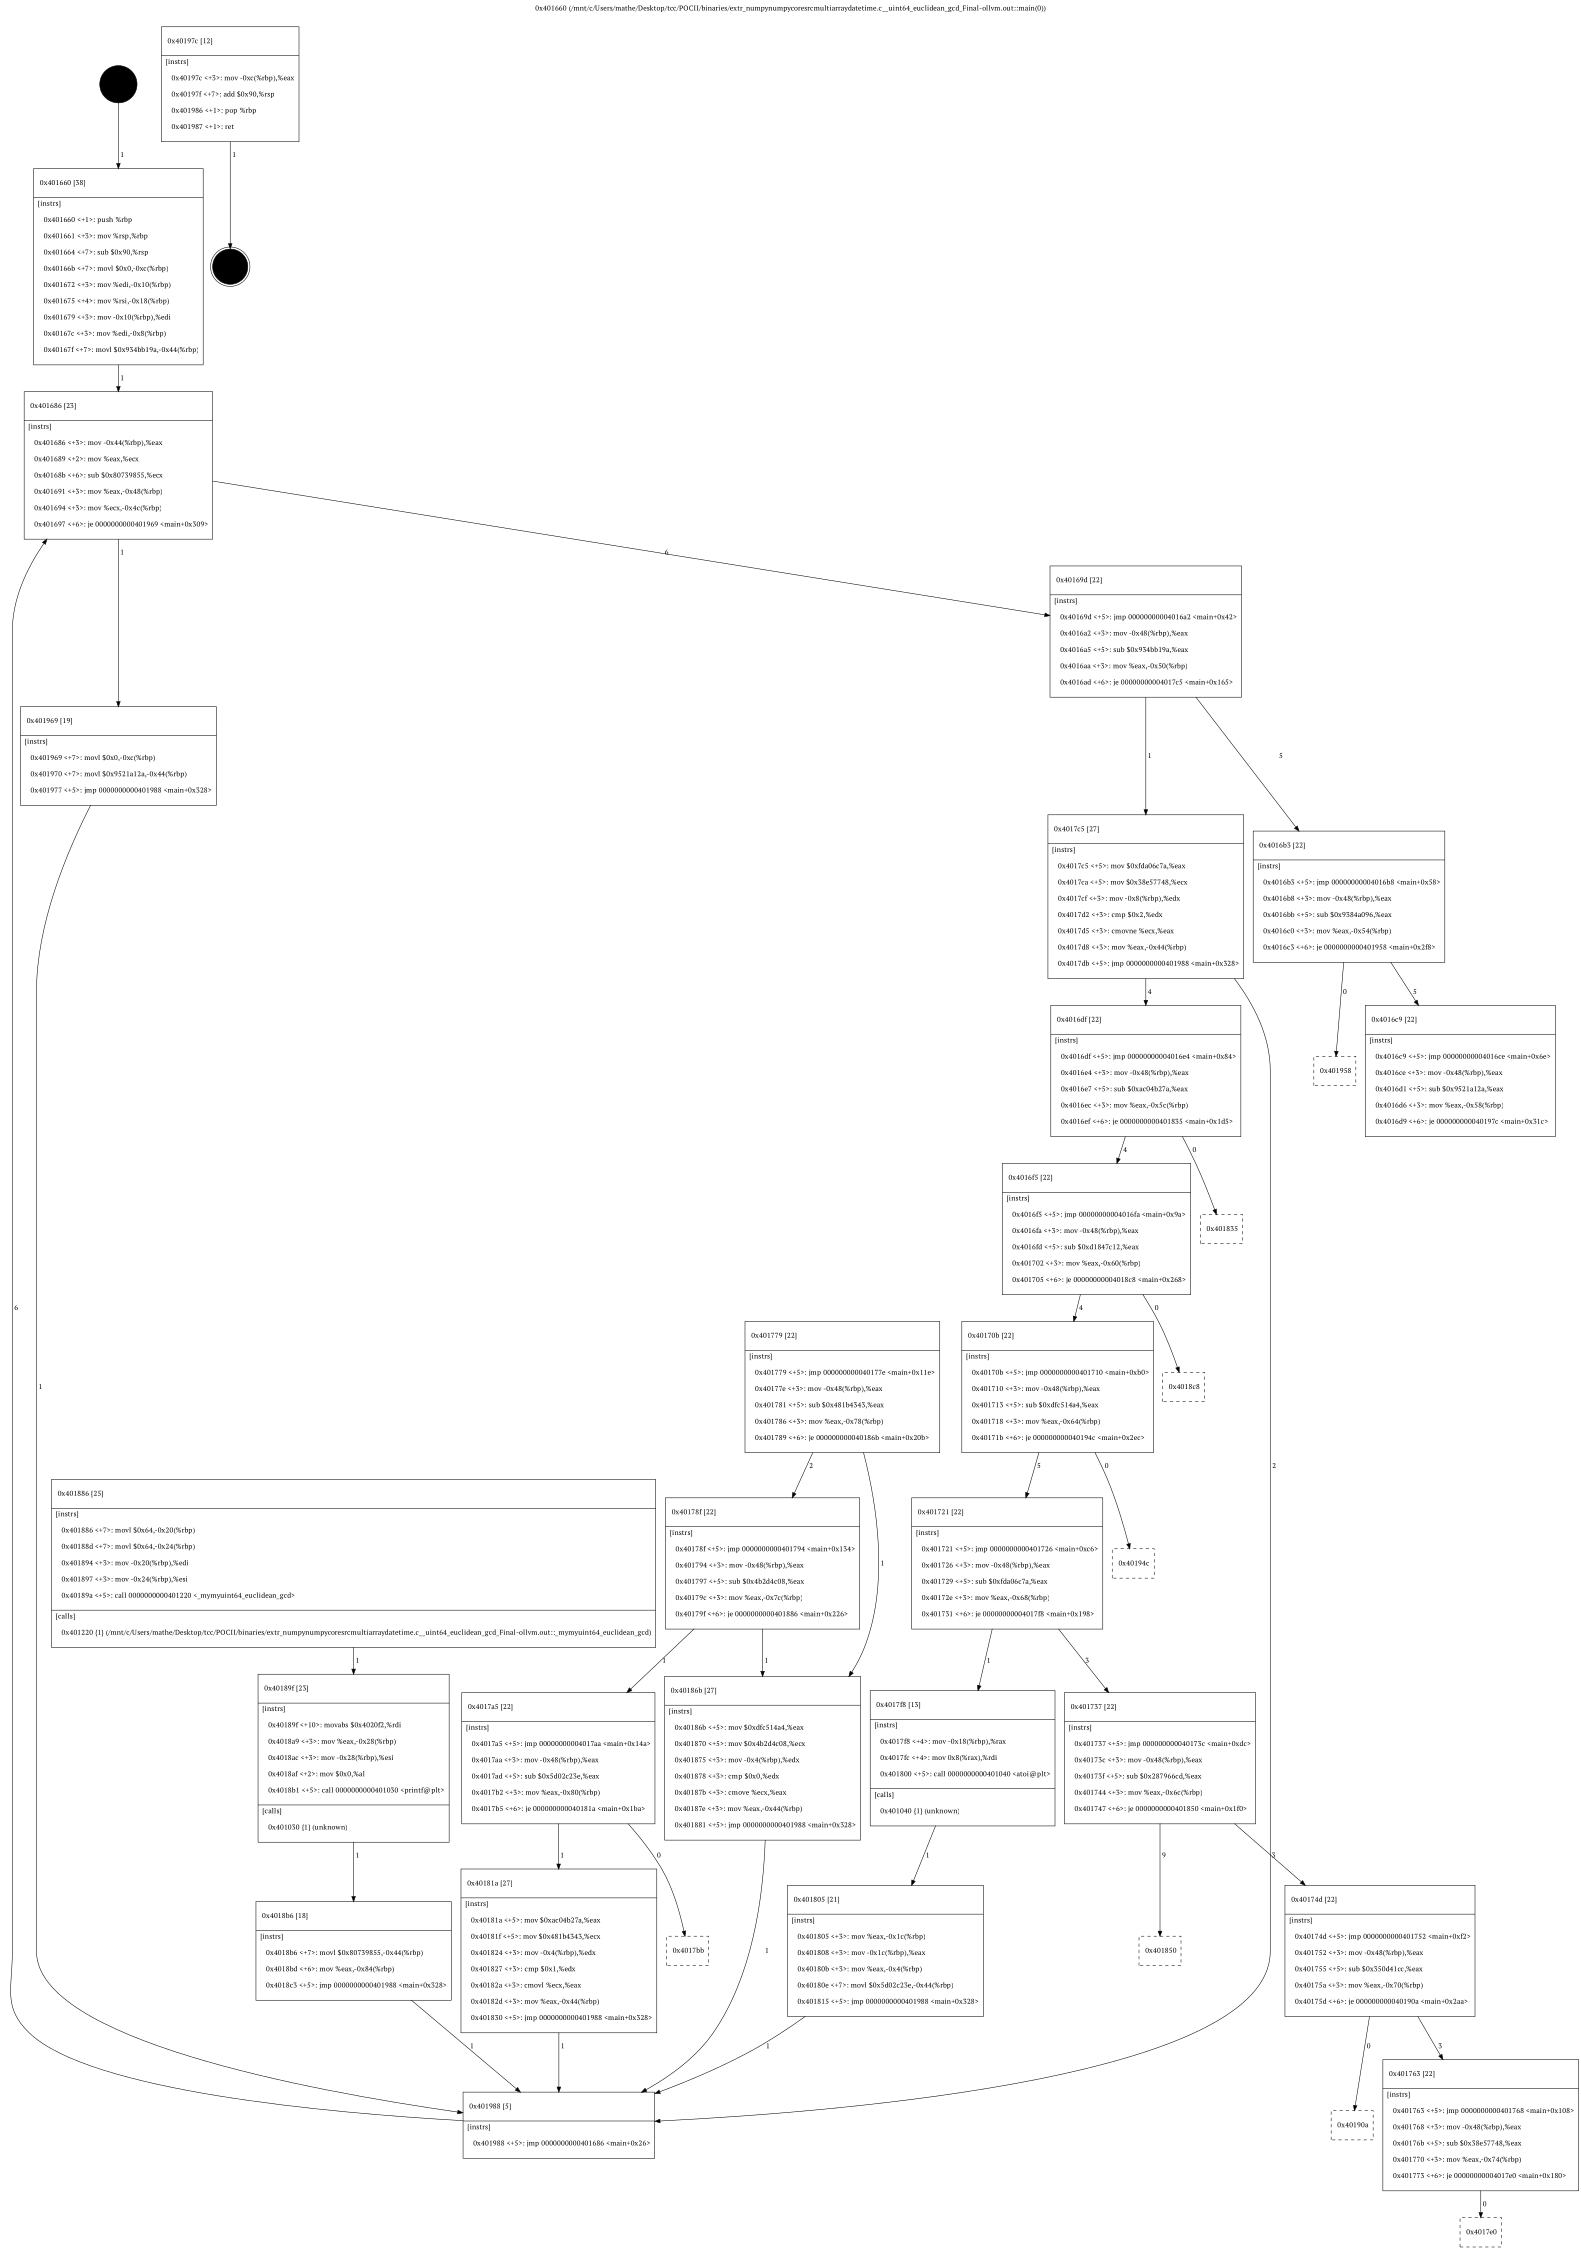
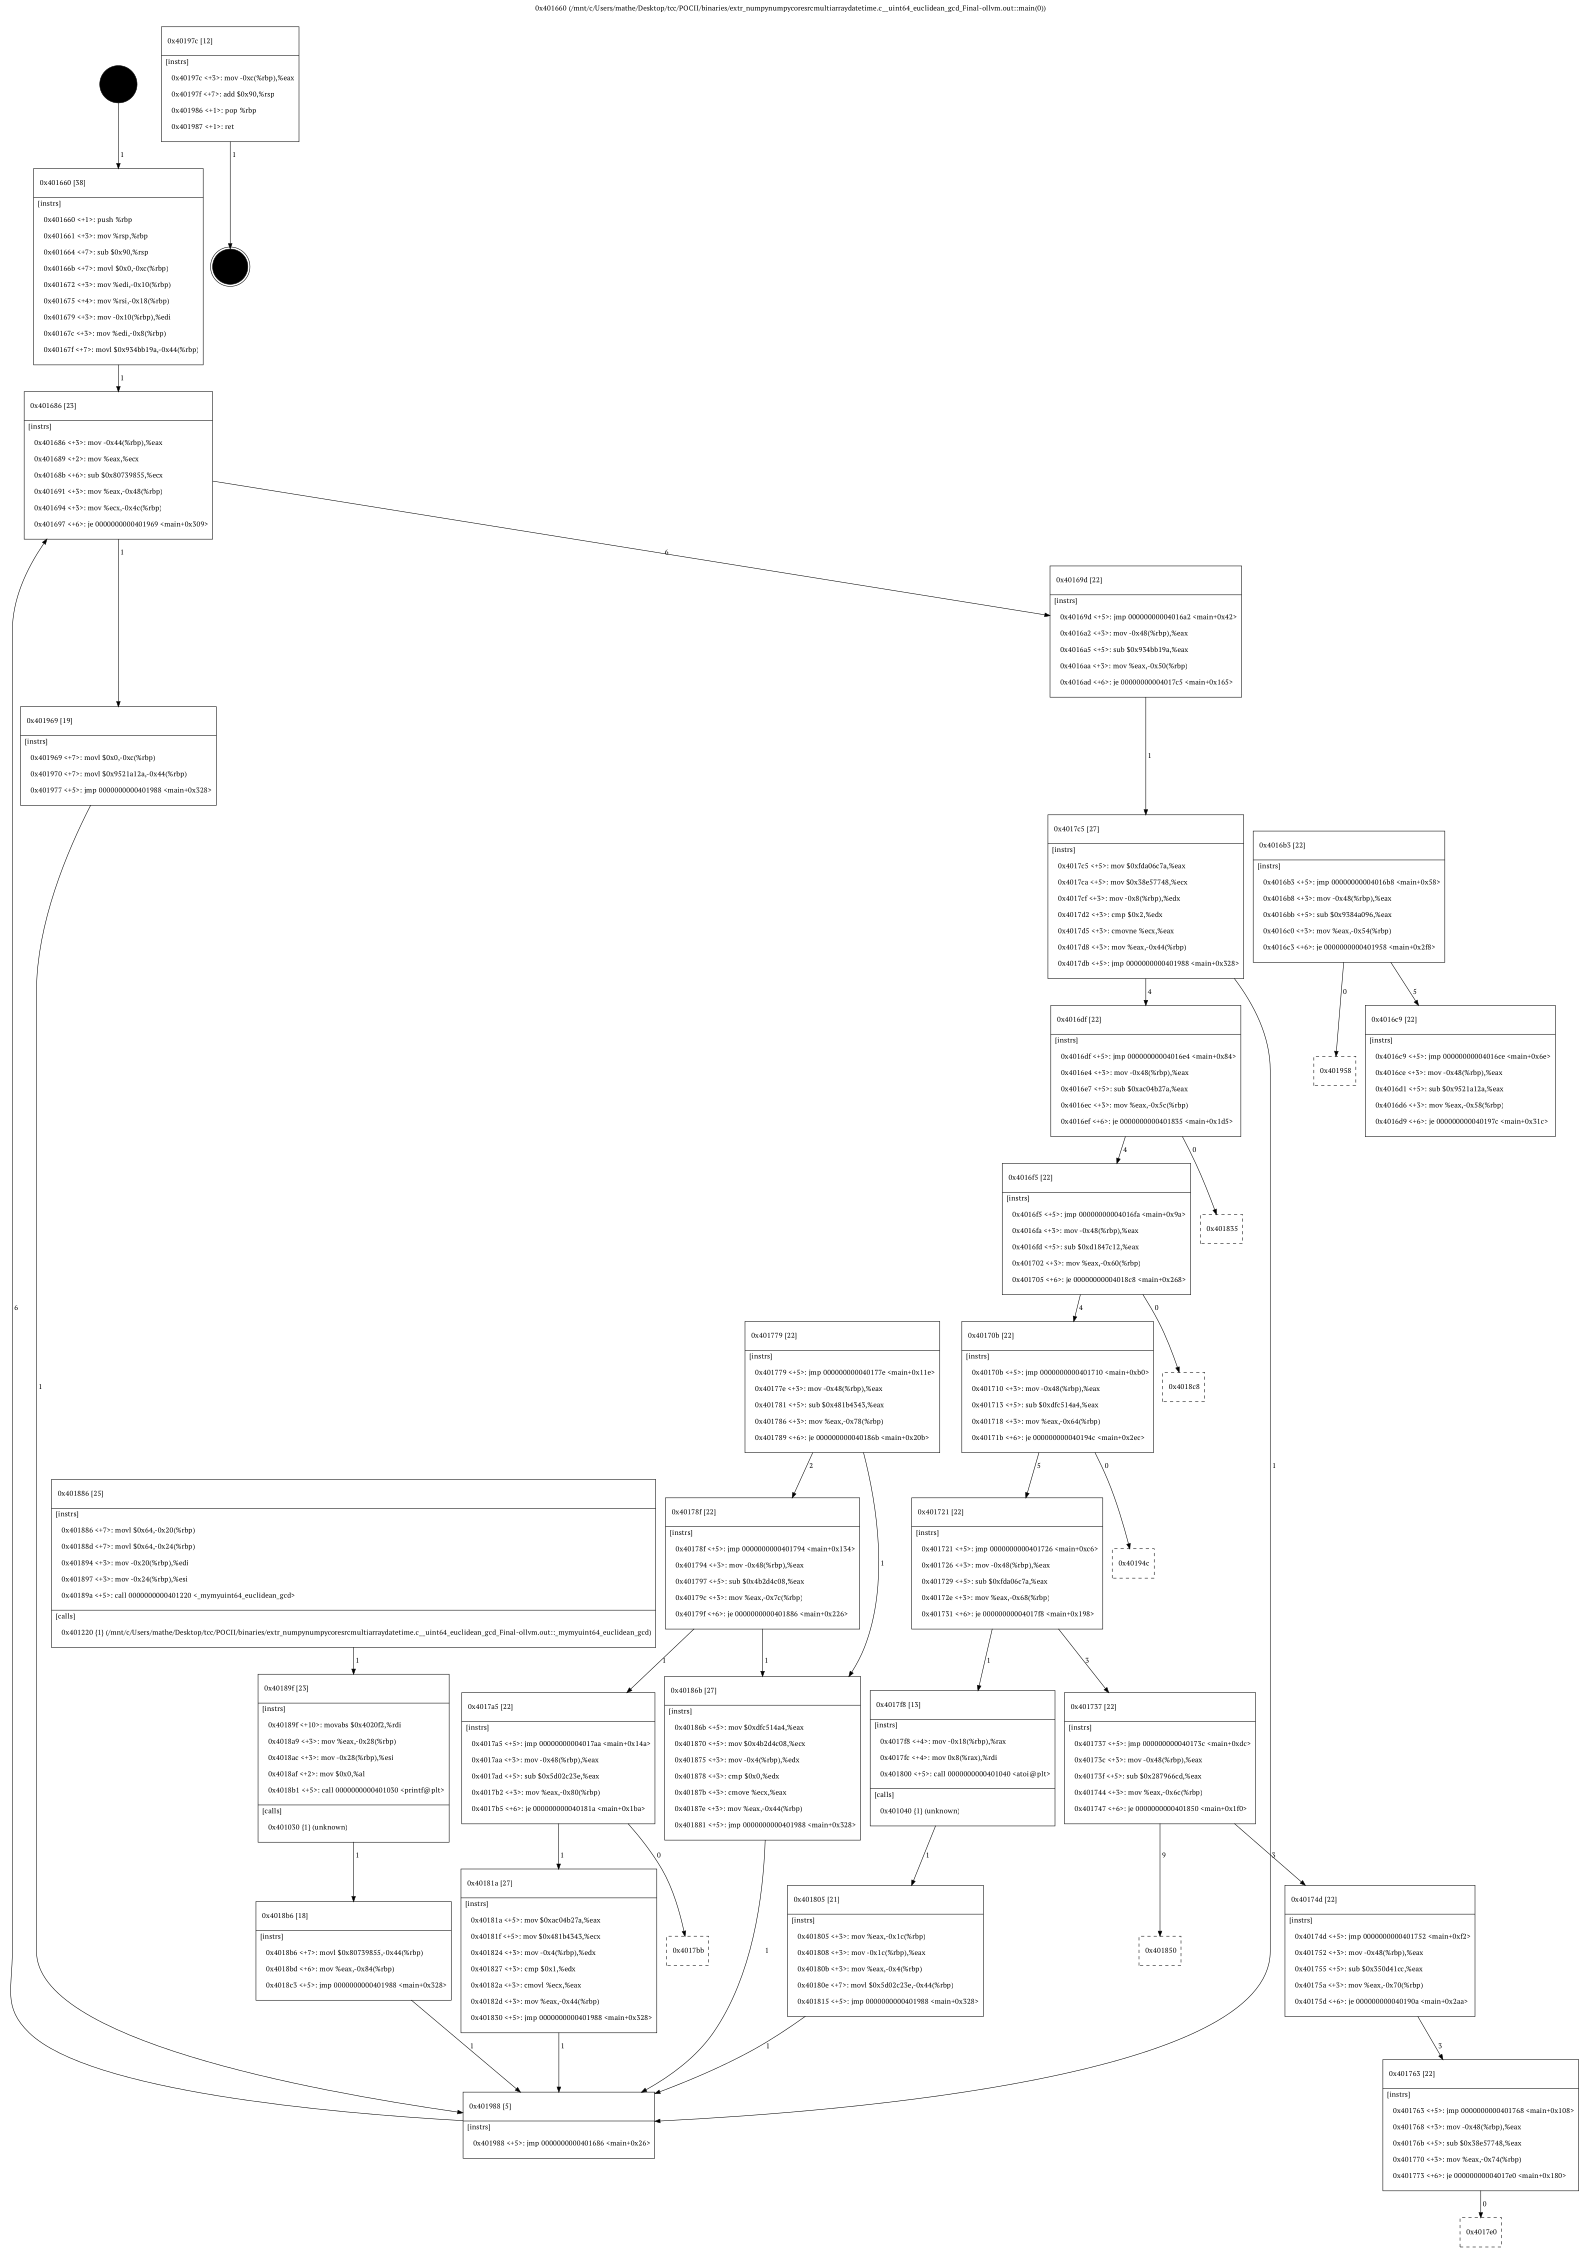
edge "0x40169d [22]" -> "0x4016b3 [22]": removed, label "5"
edge "0x4017c5 [27]" -> "0x401988 [5]": label " 2" -> " 1"
node "0x40190a": removed
